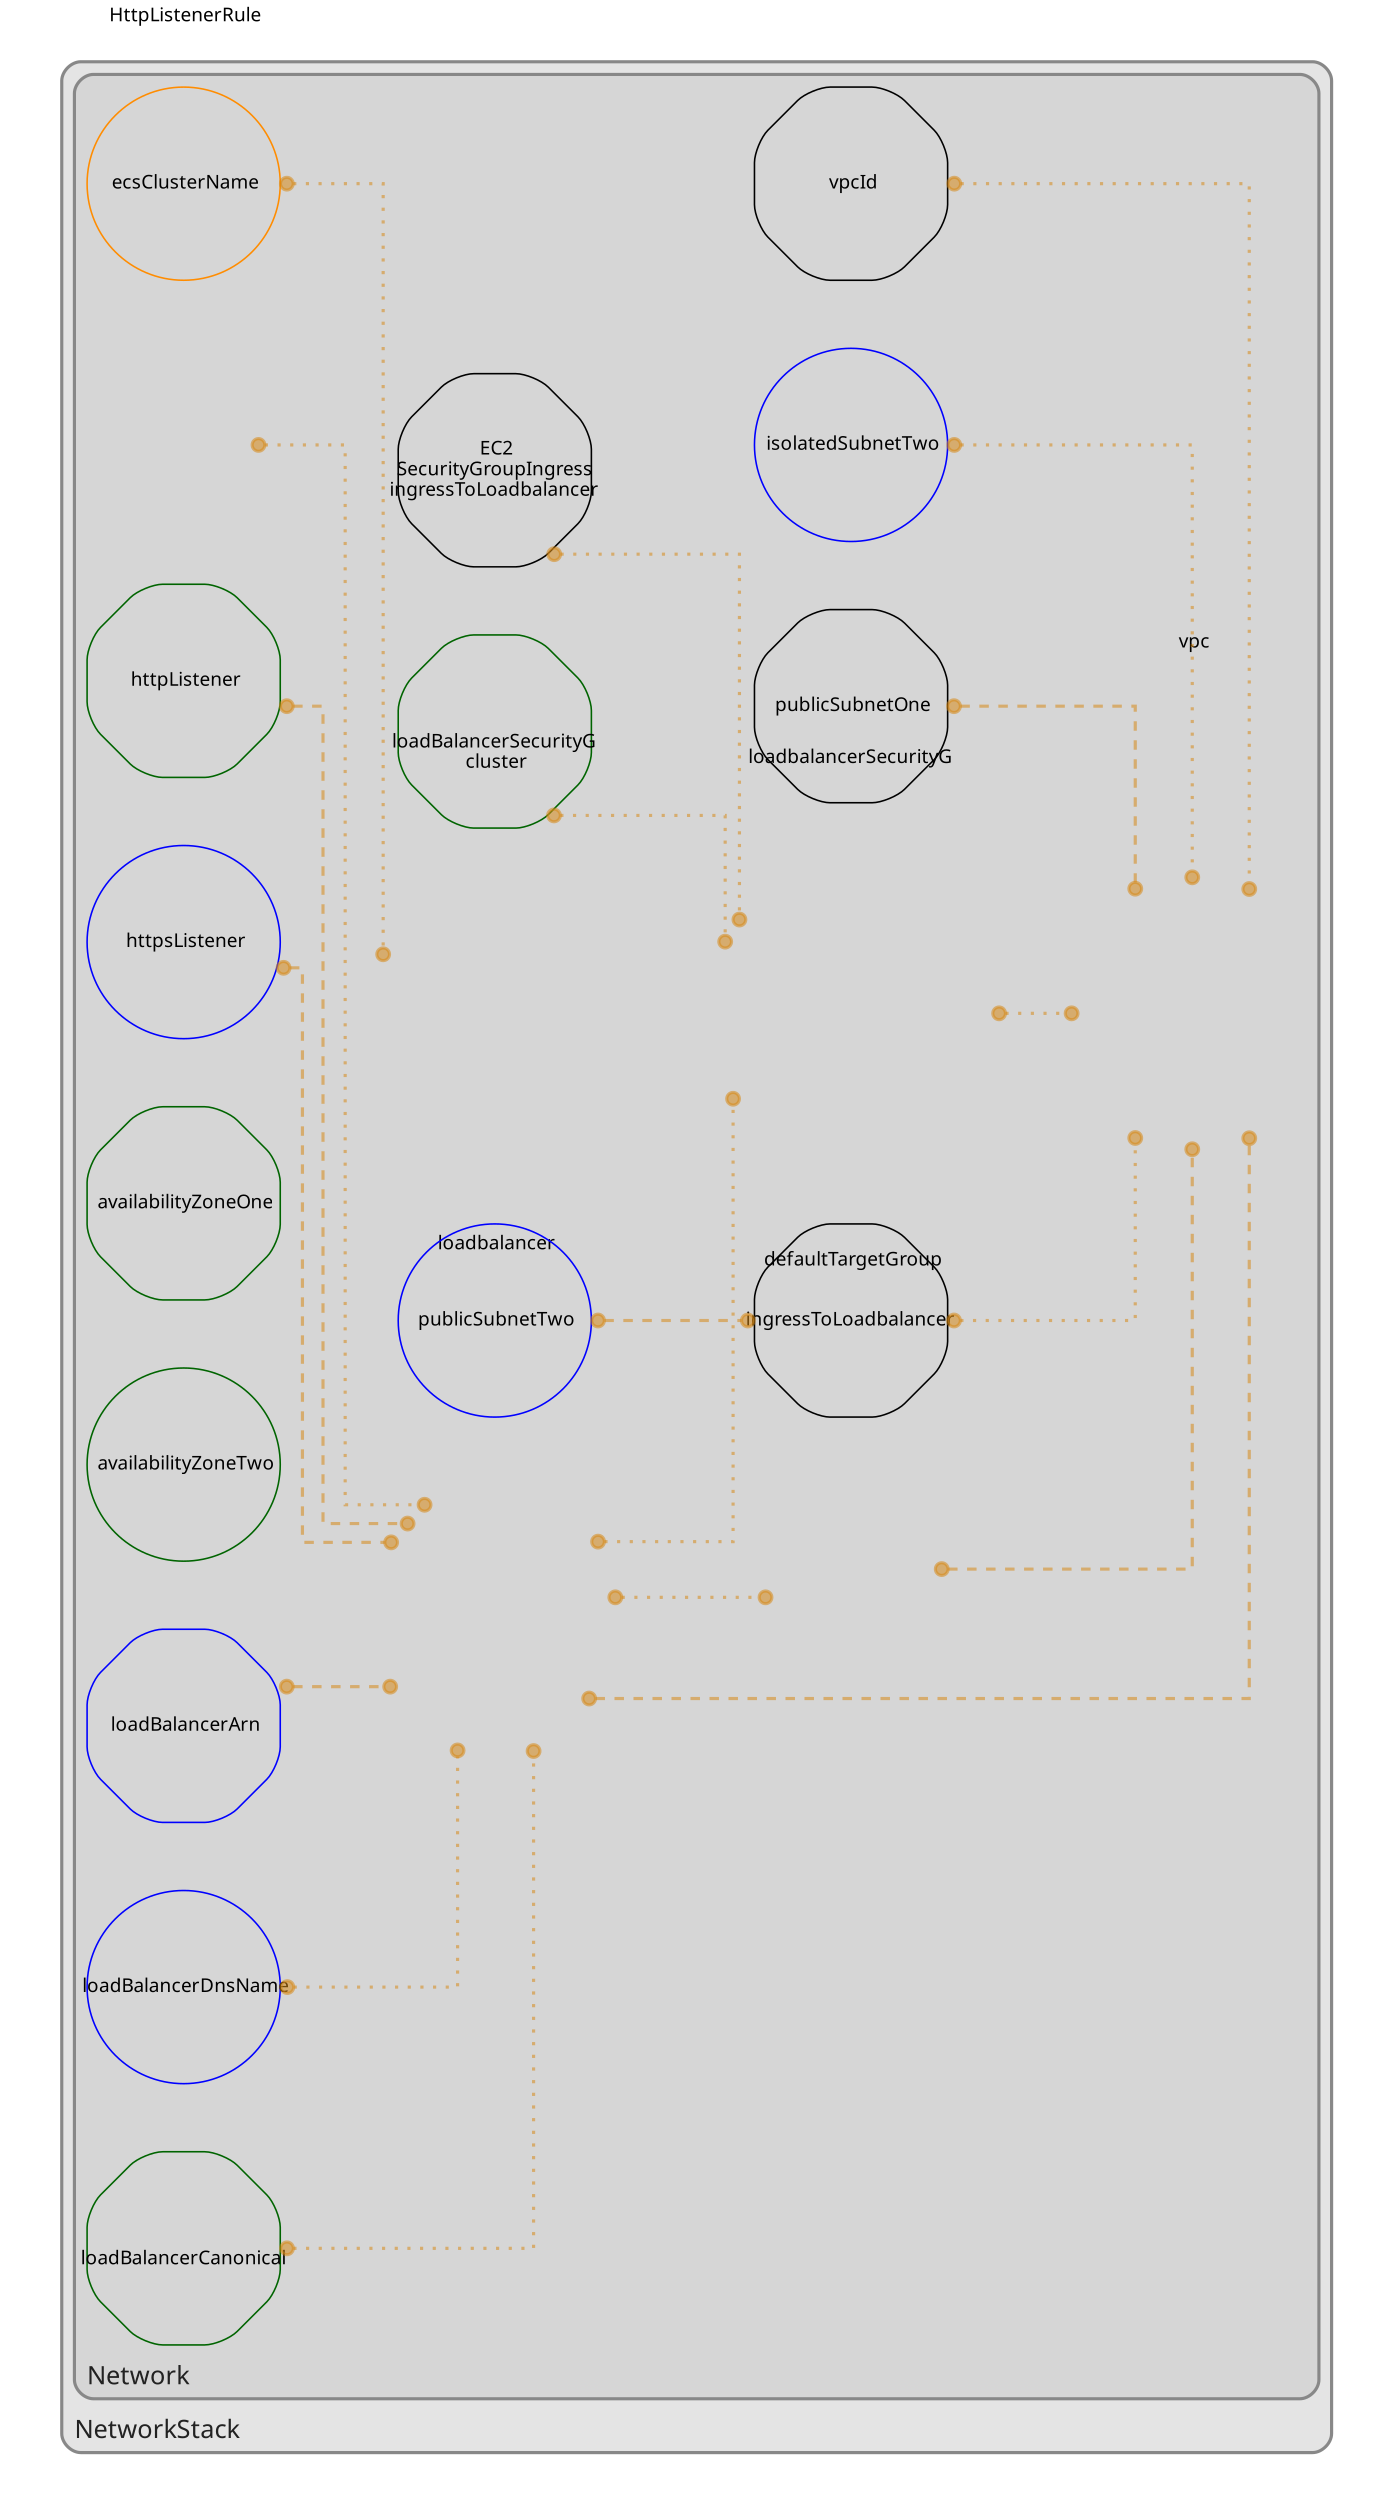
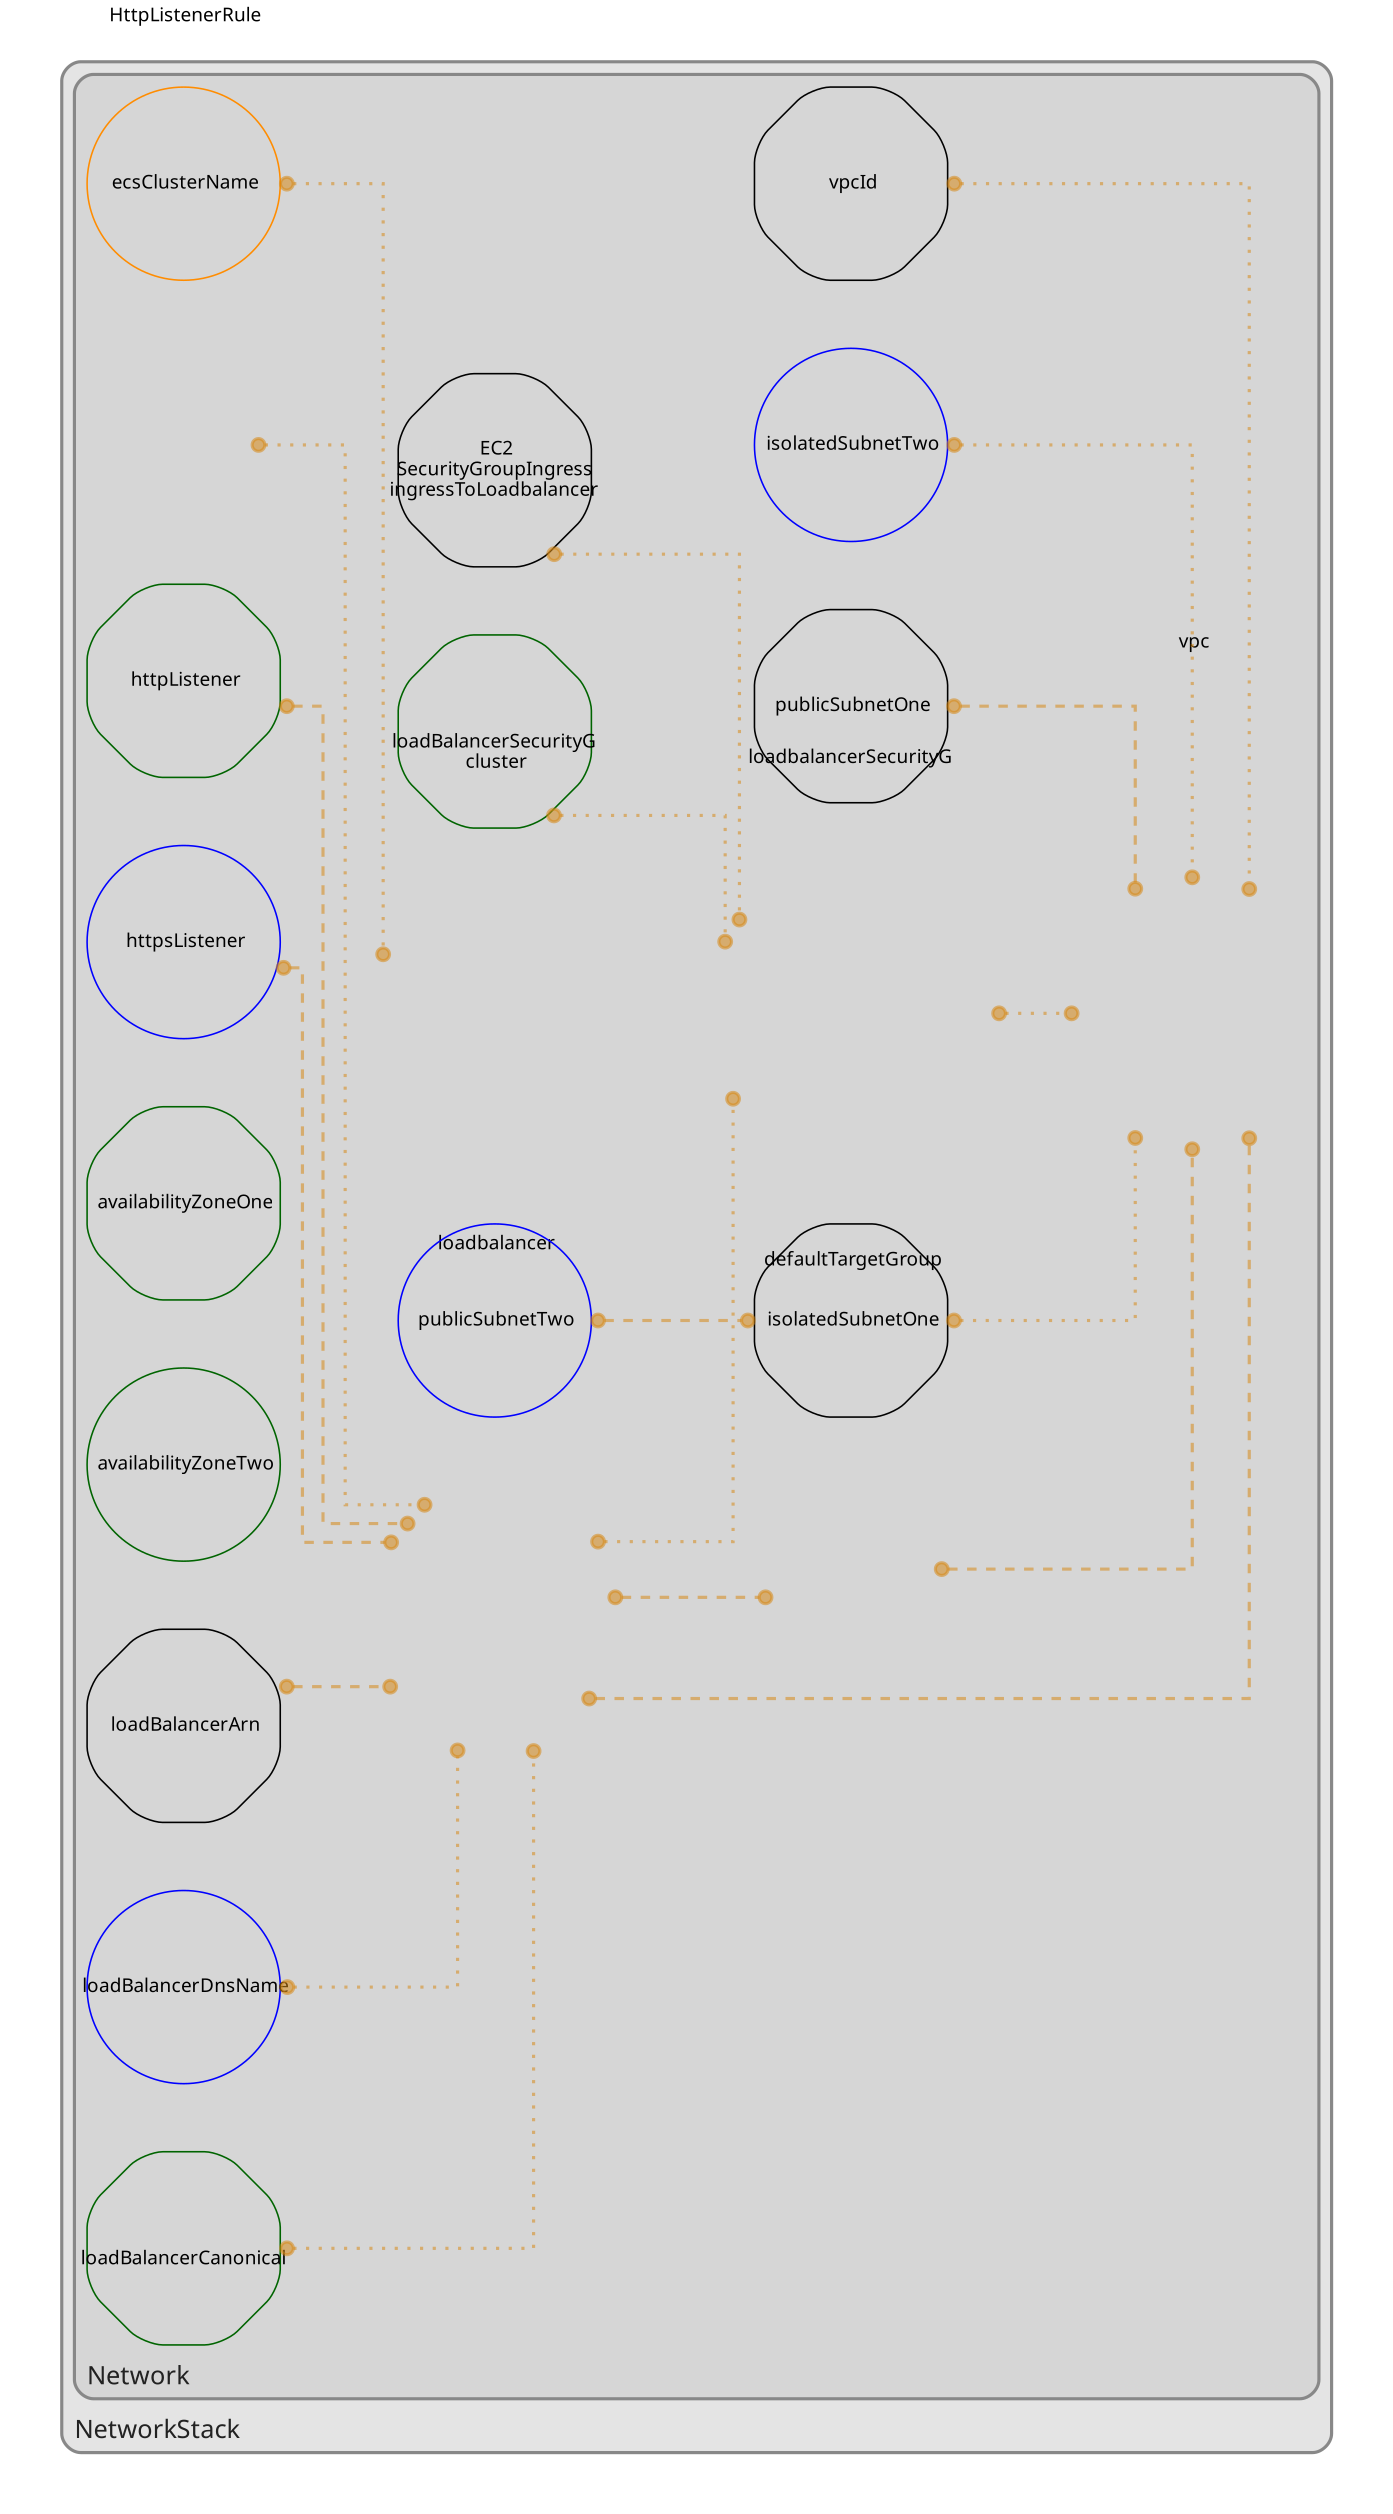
node "ingressToLoadbalancer": label "ingressToLoadbalancer" -> "isolatedSubnetOne"
edge "defaultTargetGroup" -- "loadbalancer": style dotted -> dashed
node "loadBalancerArn": color blue -> black
